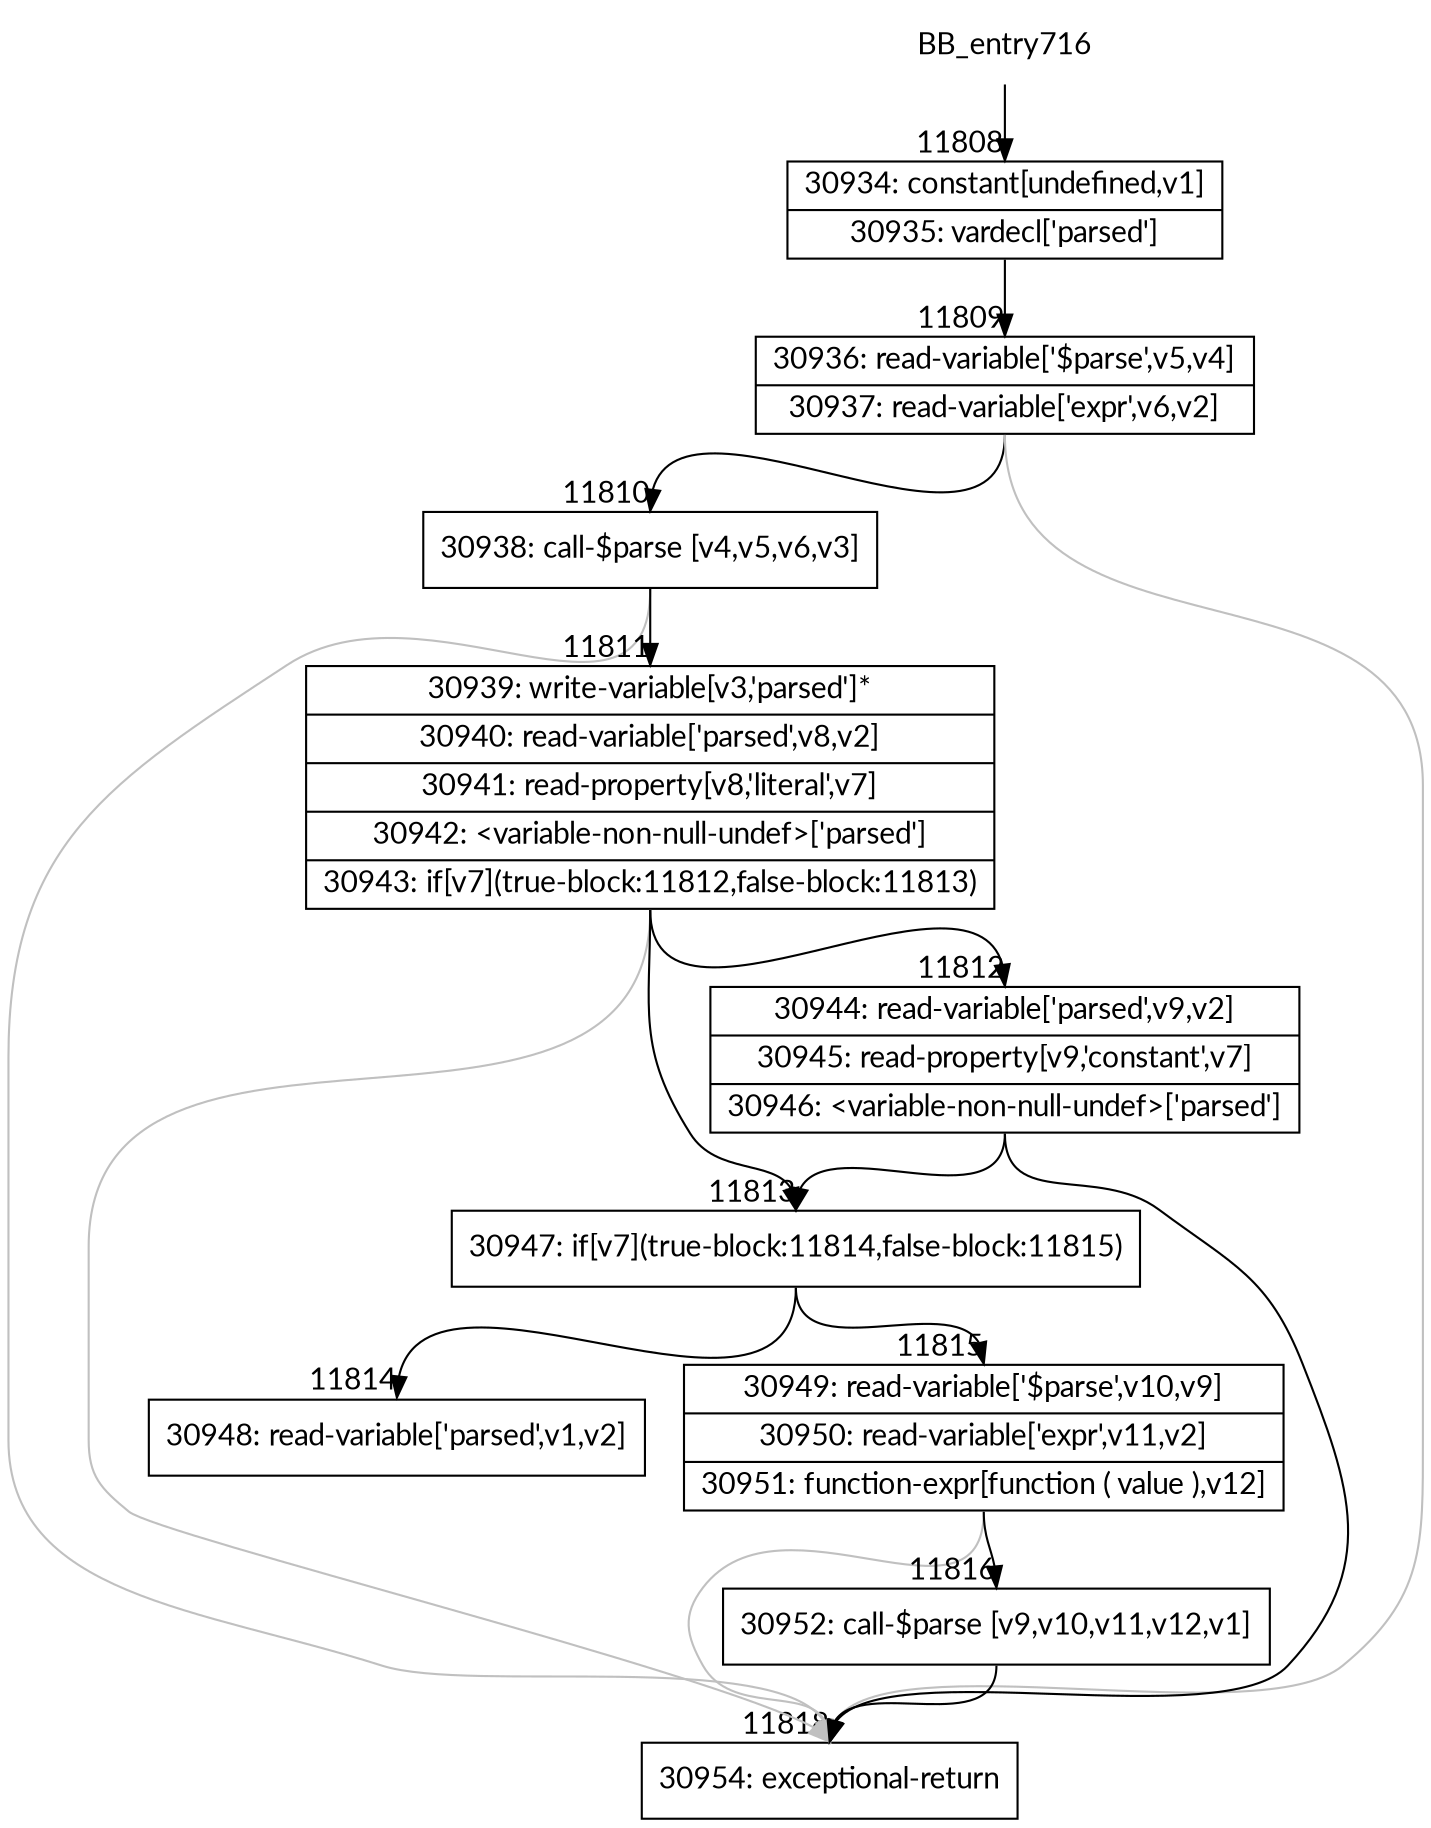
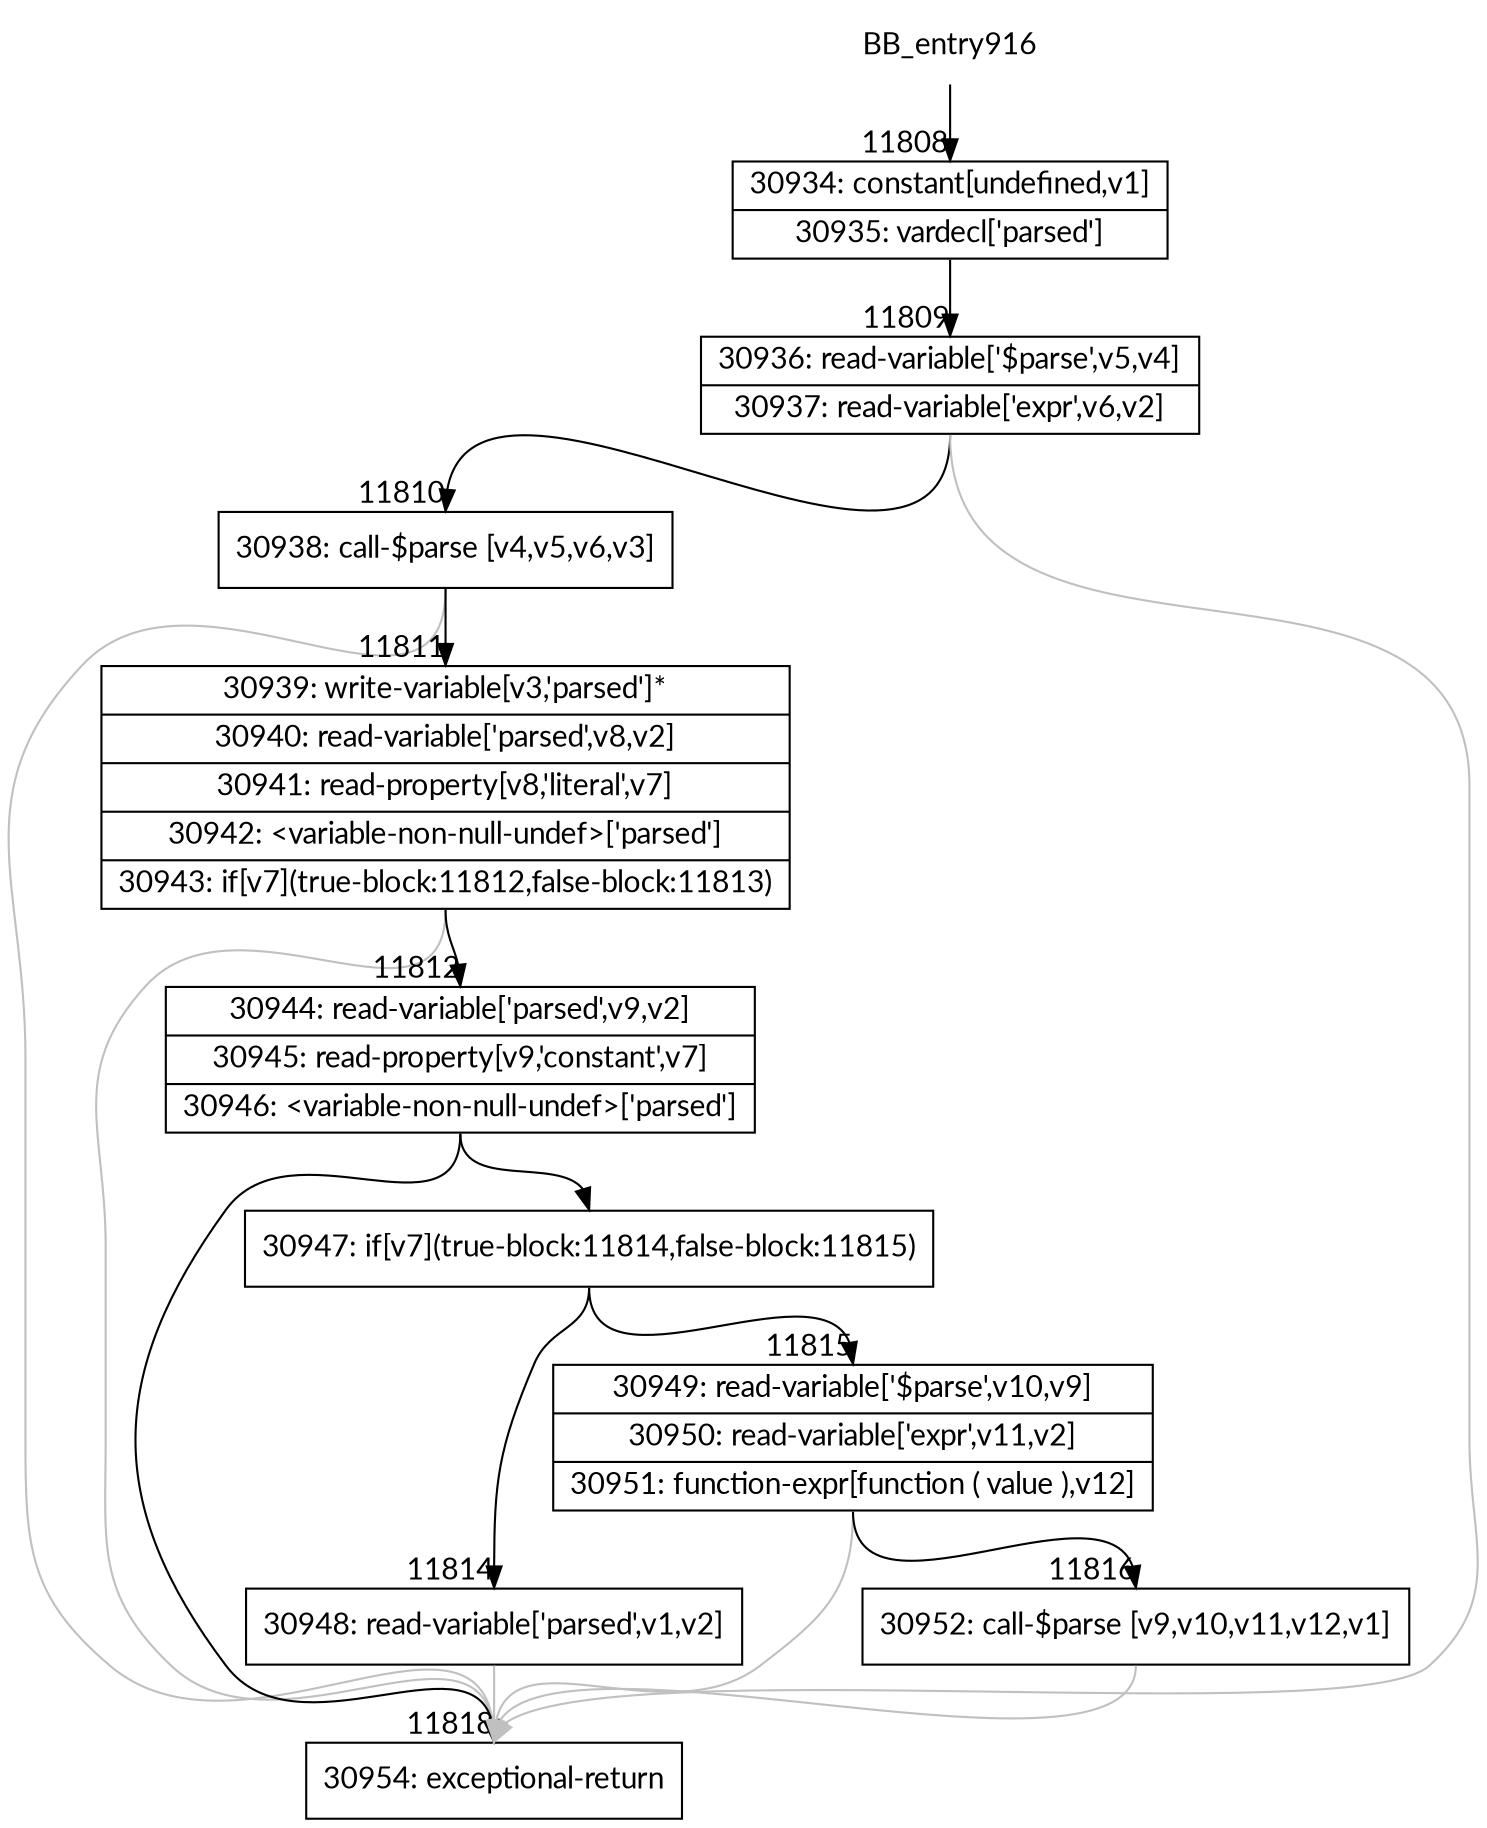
node "BB_entry716": label "BB_entry716" -> "BB_entry916"
edge "30939: write-variable[v3,'parsed']*" -> "30947: if[v7](true-block:11814,false-block:11815)": removed
edge "30948: read-variable['parsed',v1,v2]" -> "30954: exceptional-return": added
edge "30952: call-$parse [v9,v10,v11,v12,v1]" -> "30954: exceptional-return": color black -> gray
